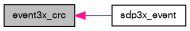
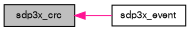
node "event3x_crc": label "event3x_crc" -> "sdp3x_crc"
